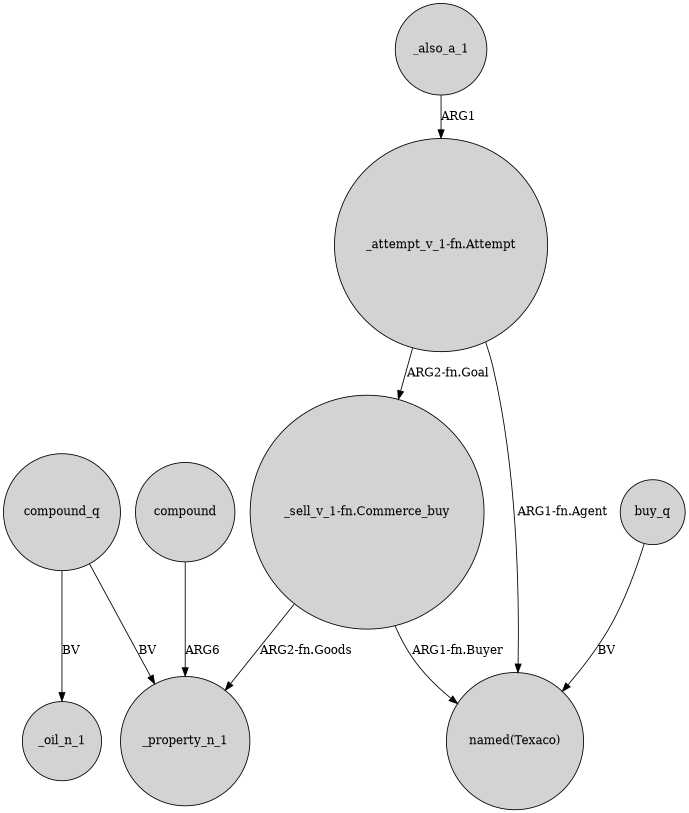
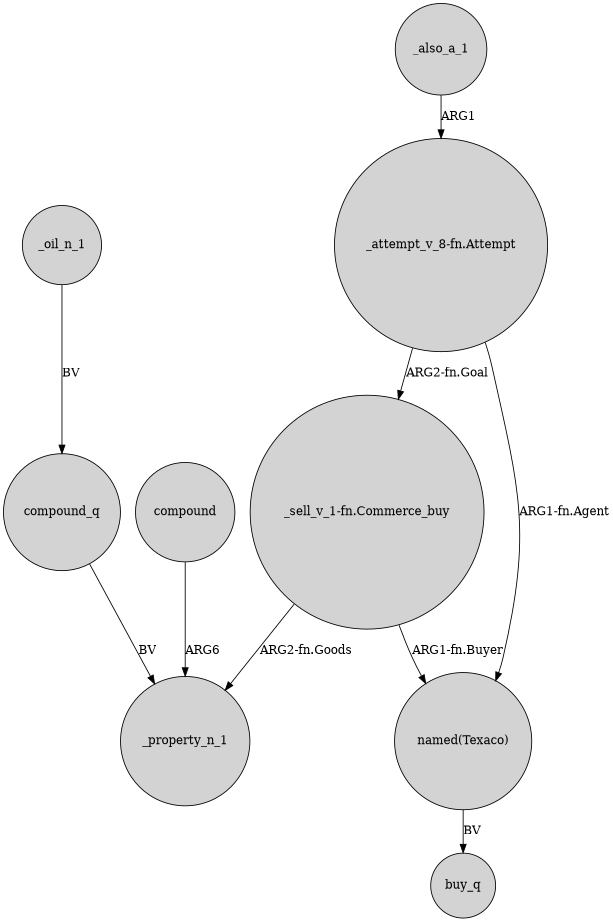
node "_attempt_v_1-fn.Attempt": label "_attempt_v_1-fn.Attempt" -> "_attempt_v_8-fn.Attempt"
edge "buy_q" -> "named(Texaco)": reversed
edge "compound_q" -> "_oil_n_1": reversed
